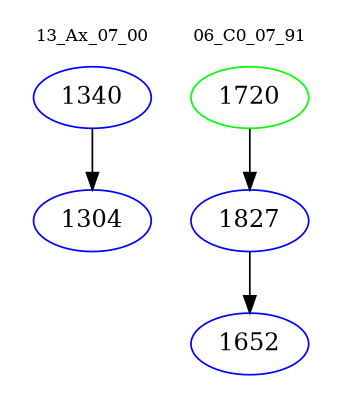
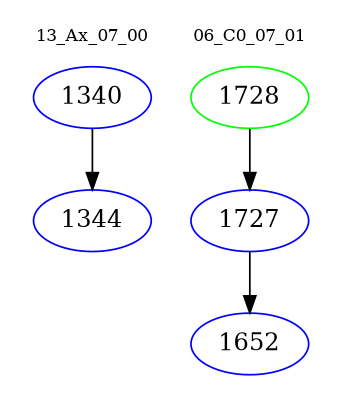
cluster "06_C0_07_91": label "06_C0_07_91" -> "06_C0_07_01"
node "1720": label "1720" -> "1728"
node "1304": label "1304" -> "1344"
node "1827": label "1827" -> "1727"
